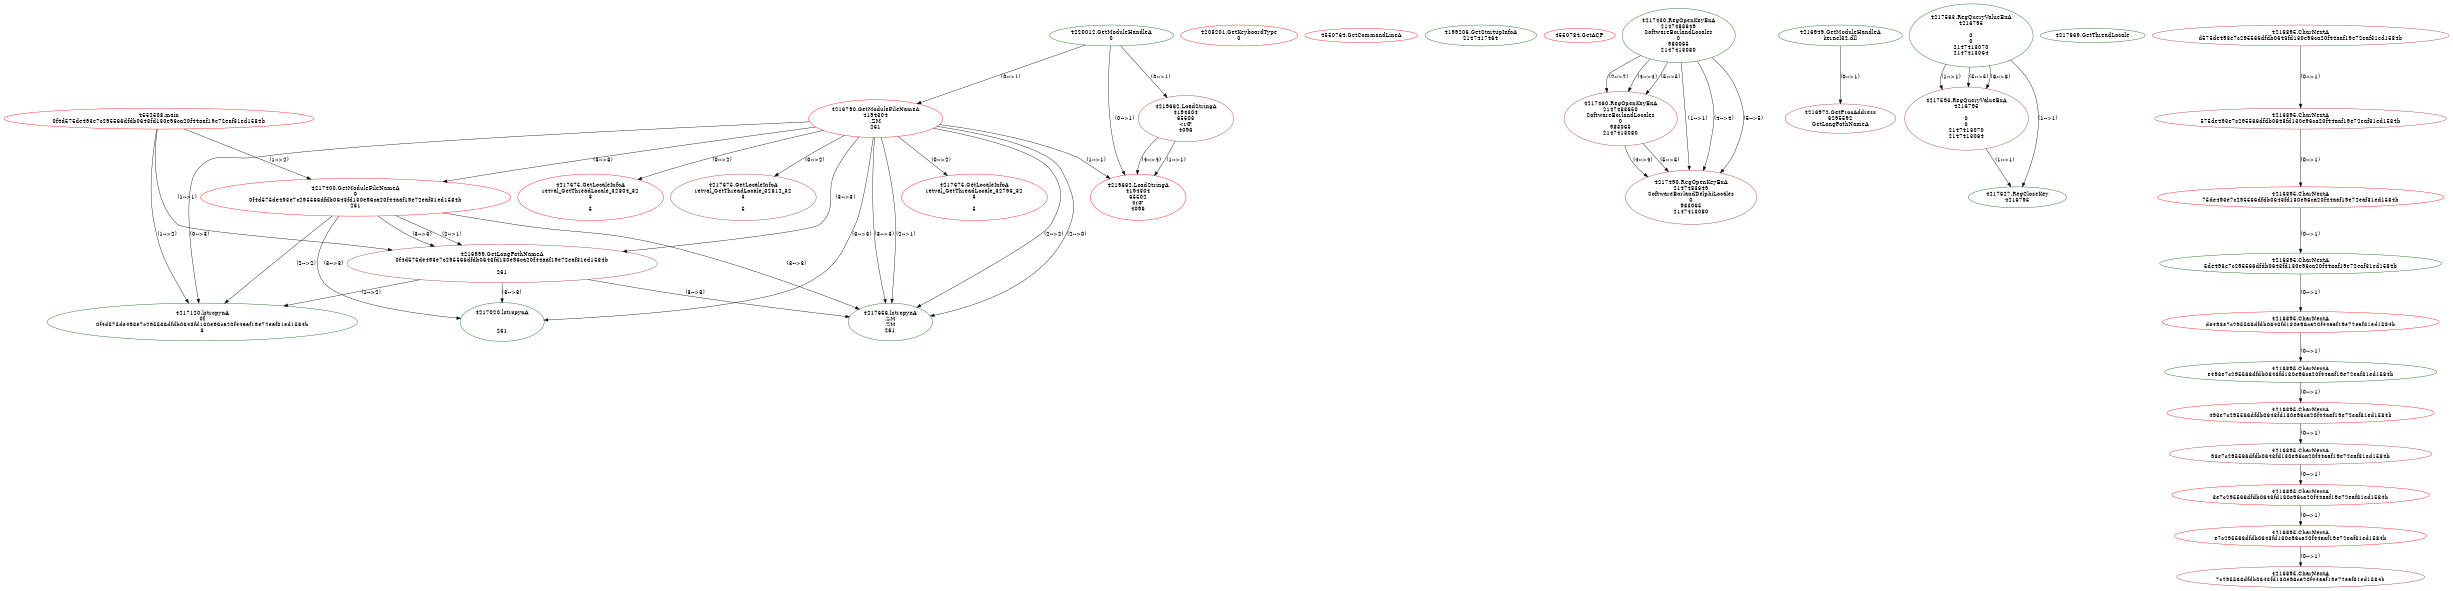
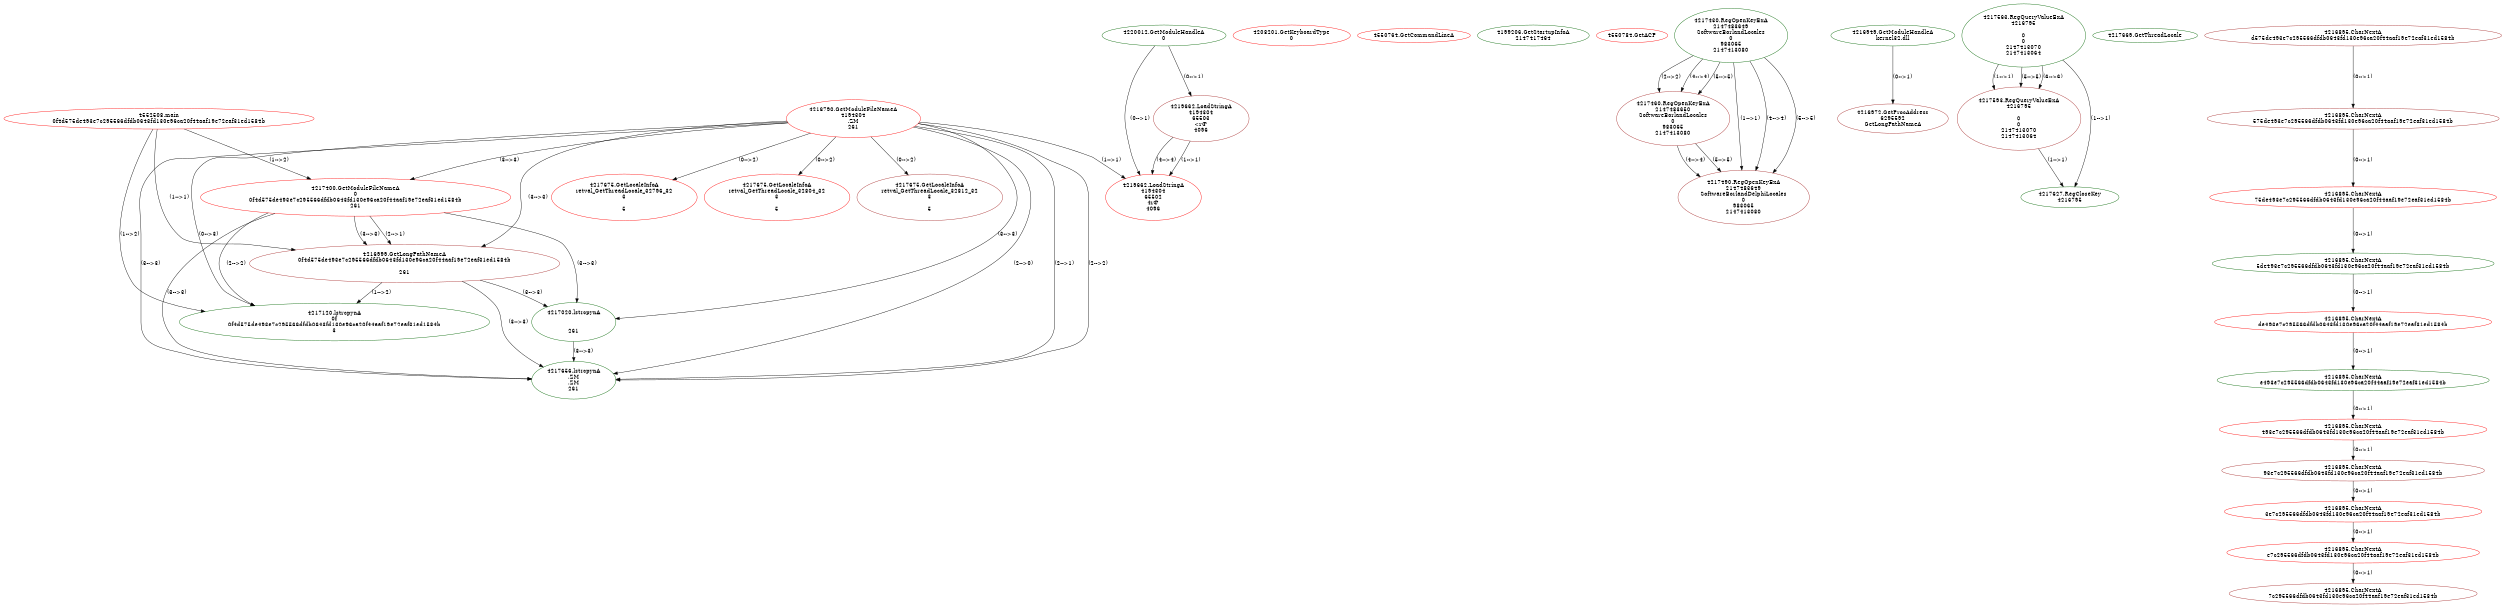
edge "4220012.GetModuleHandleA 0" -> "4216790.GetModuleFileNameA 4194304 .ZM 261": removed, label "(0-->1)"
edge "4217020.lstrcpynA 261" -> "4217656.lstrcpynA .ZM .ZM 261": added, label "(3-->3)"
